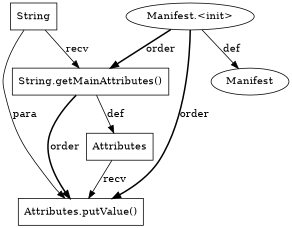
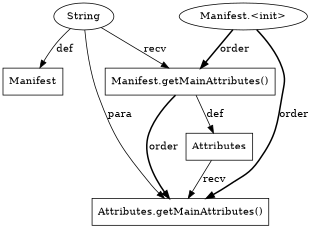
node "String": shape box -> ellipse
edge "Manifest.<init>" -> "Manifest": now "String" -> "Manifest"
node "String.getMainAttributes()": label "String.getMainAttributes()" -> "Manifest.getMainAttributes()"
node "Manifest": shape ellipse -> box
node "Attributes.putValue()": label "Attributes.putValue()" -> "Attributes.getMainAttributes()"
